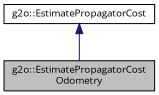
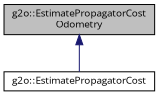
edge "g2o::EstimatePropagatorCost Odometry" -> "g2o::EstimatePropagatorCost": reversed
